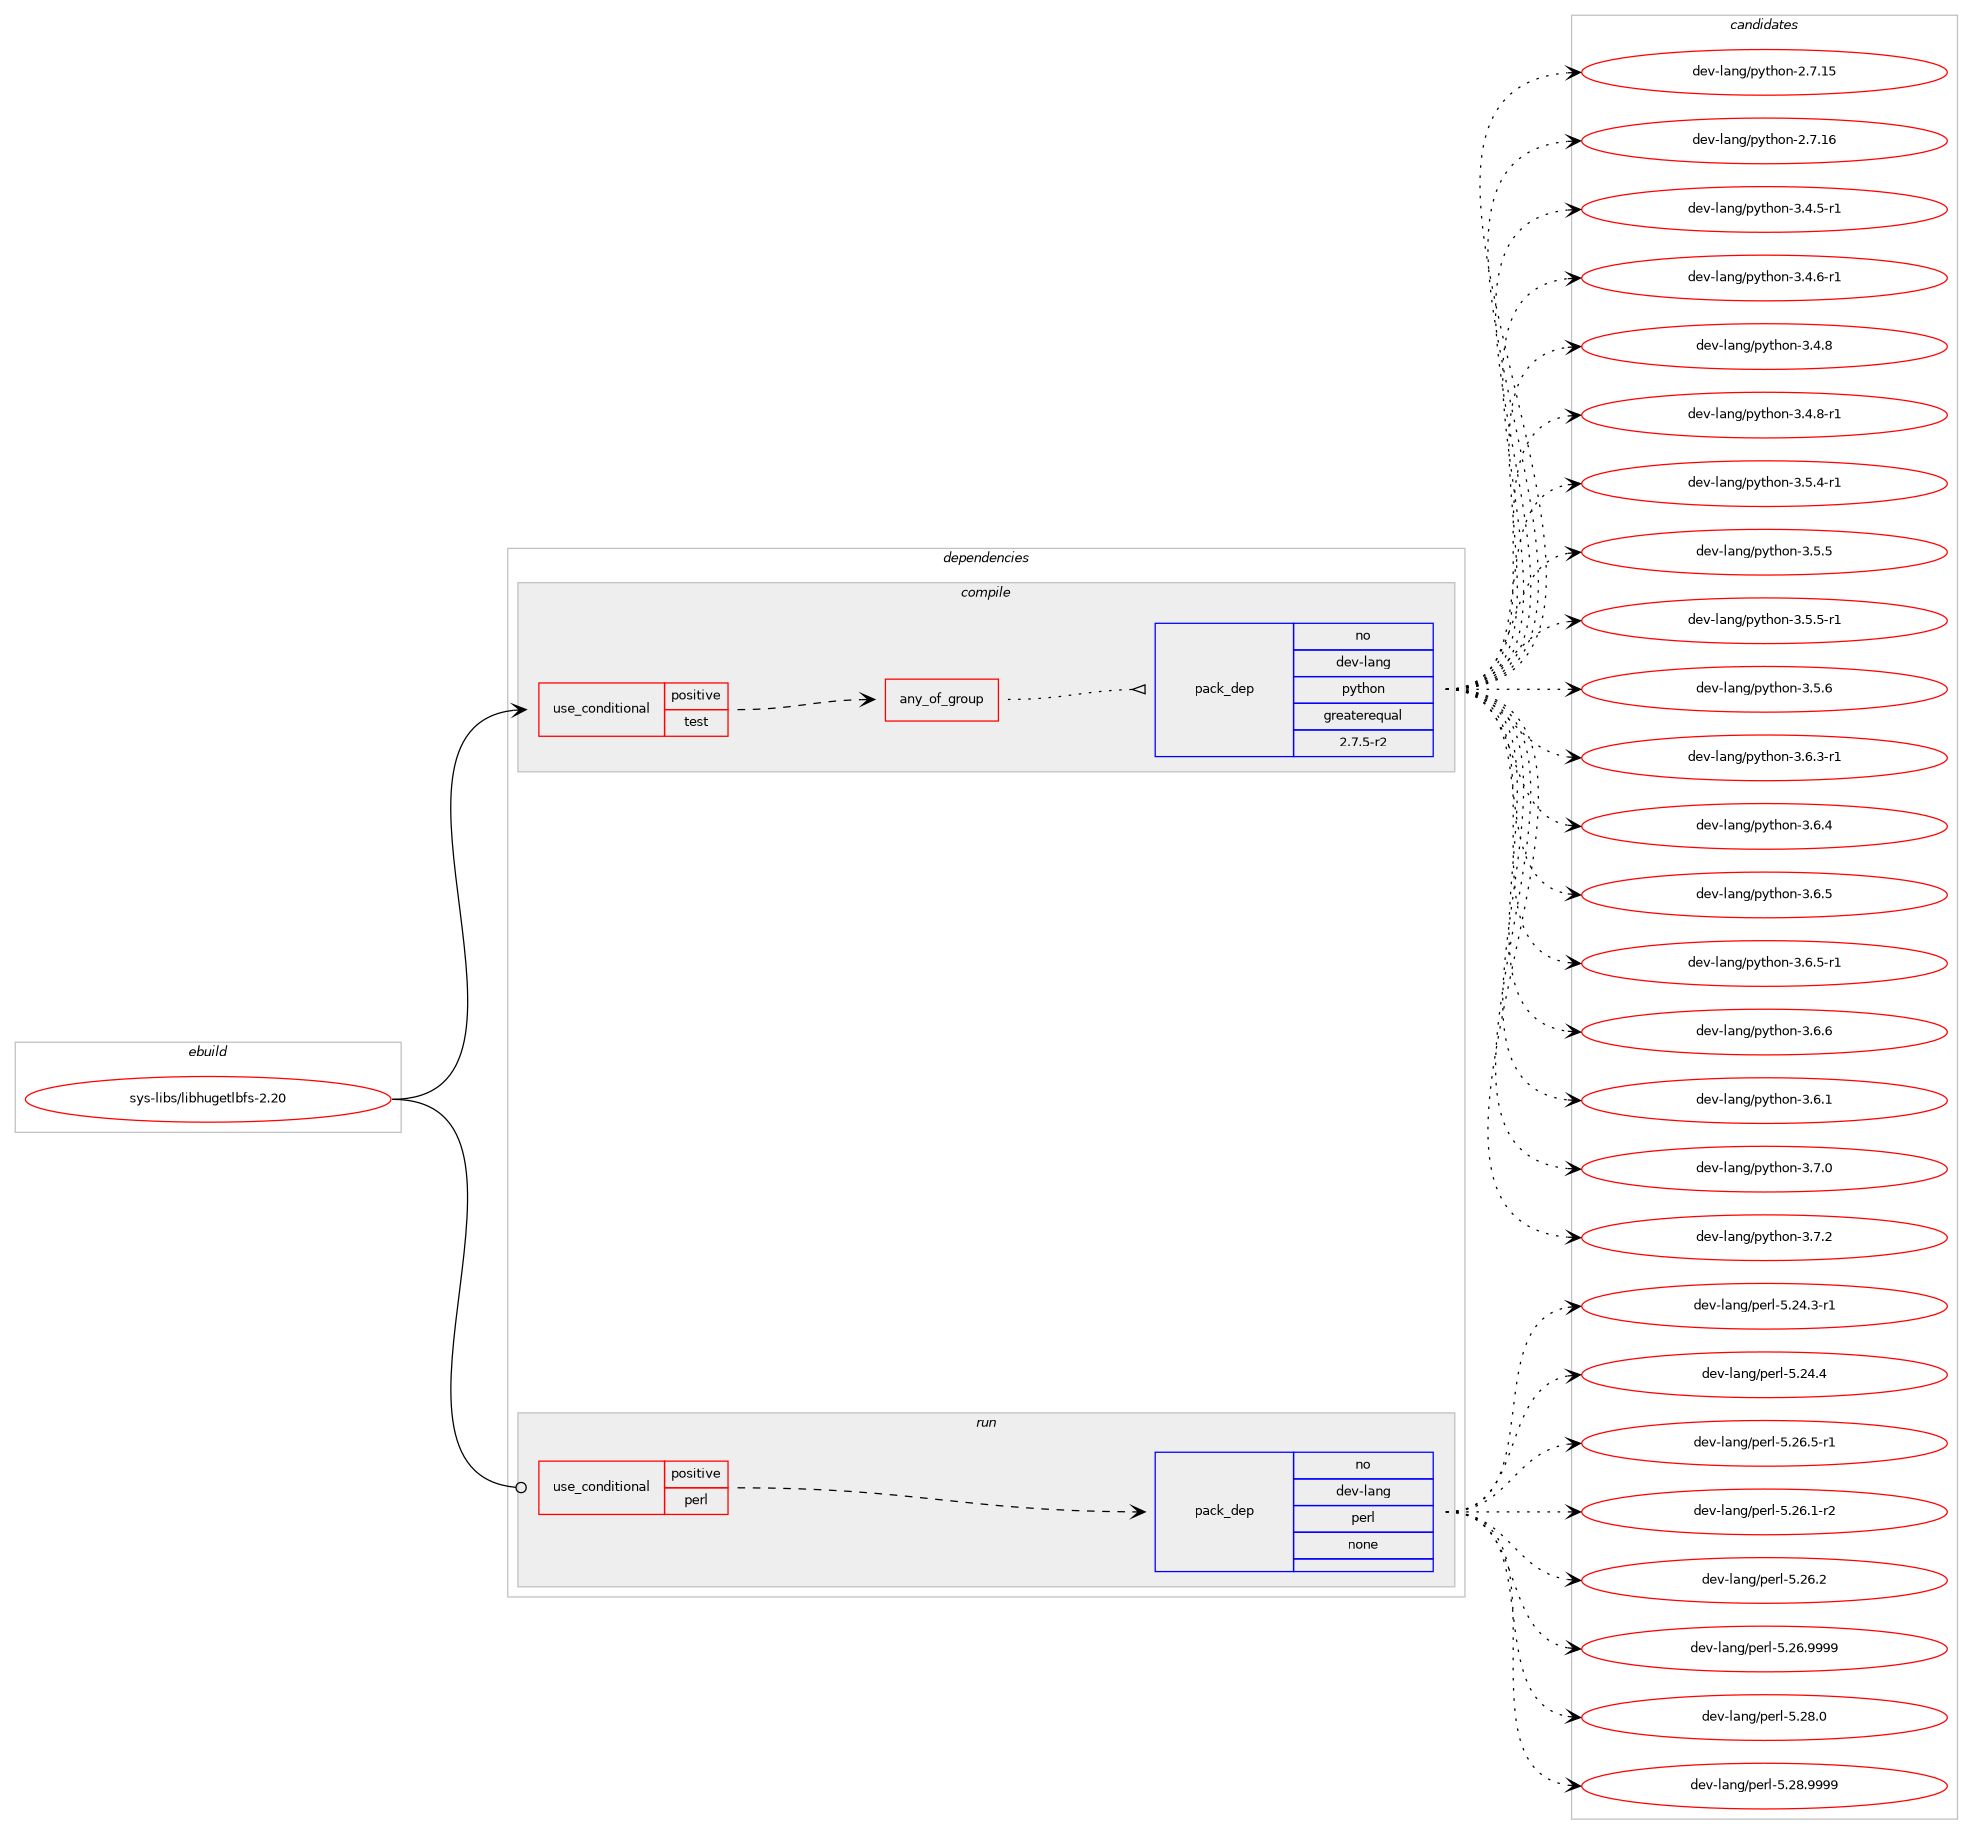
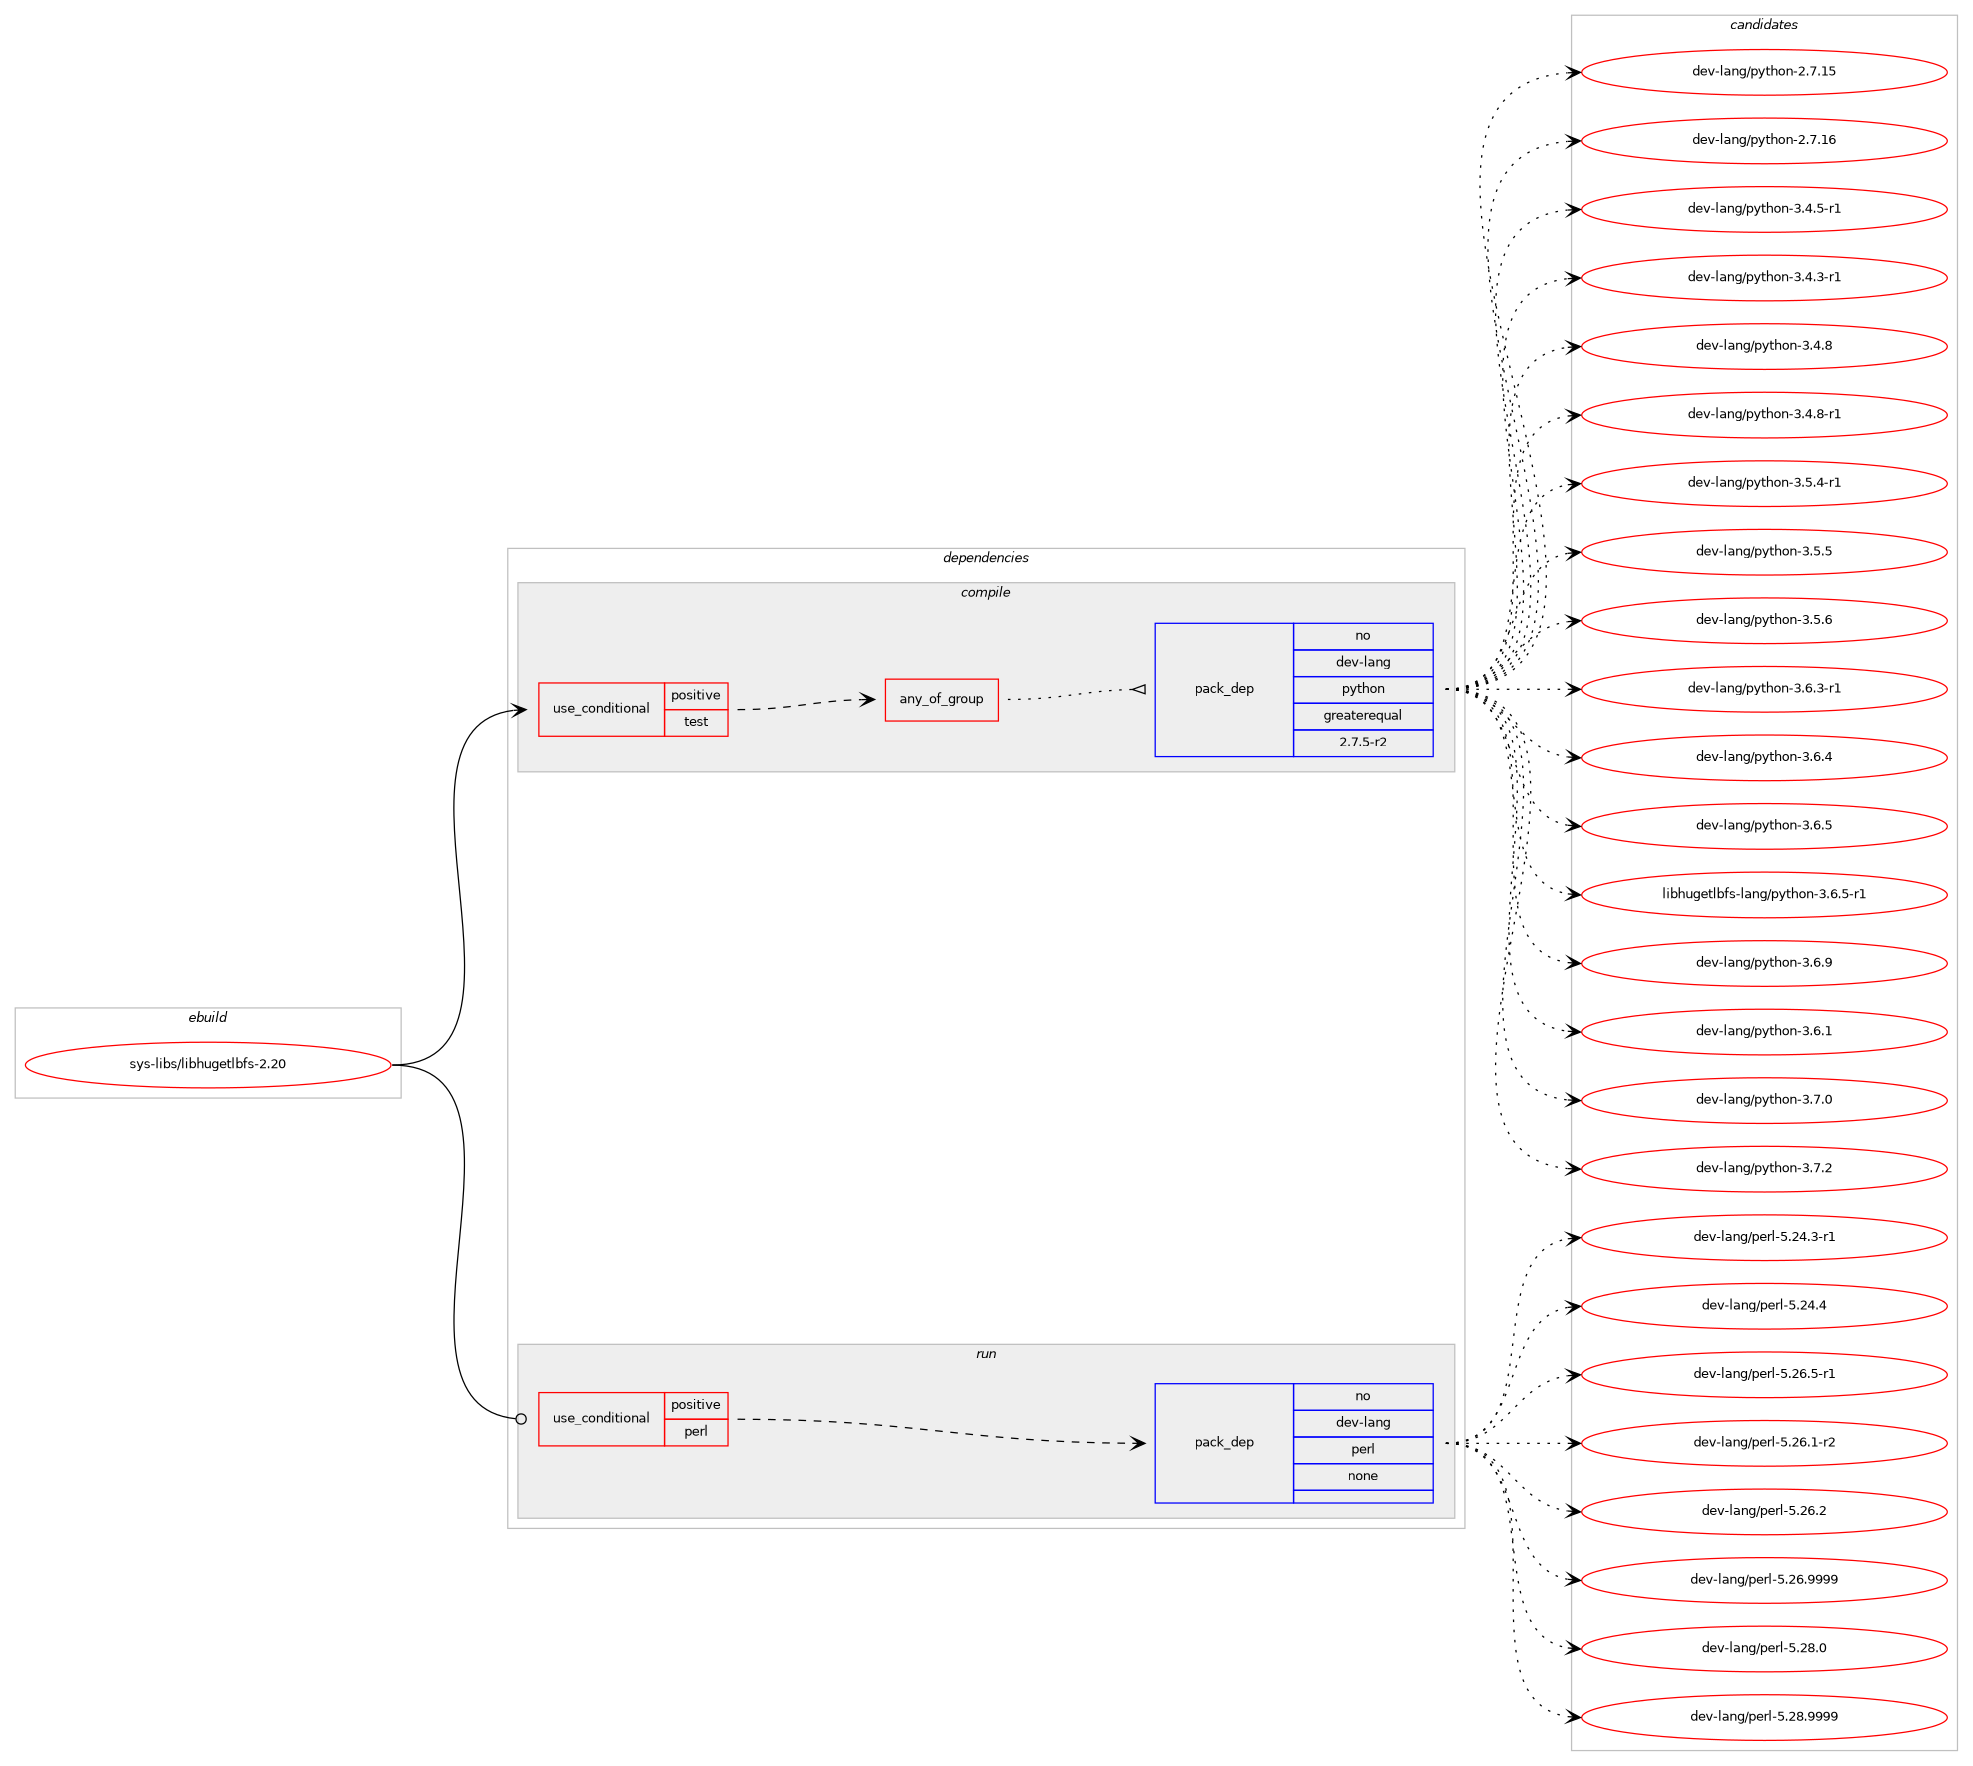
node "dev-lang/python-3.4.6-r1": label "dev-lang/python-3.4.6-r1" -> "dev-lang/python-3.4.3-r1"
node "dev-lang/python-3.5.5-r1": removed
node "dev-lang/python-3.6.5-r1": label "dev-lang/python-3.6.5-r1" -> "libhugetlbfs-lang/python-3.6.5-r1"
node "dev-lang/python-3.6.6": label "dev-lang/python-3.6.6" -> "dev-lang/python-3.6.9"
